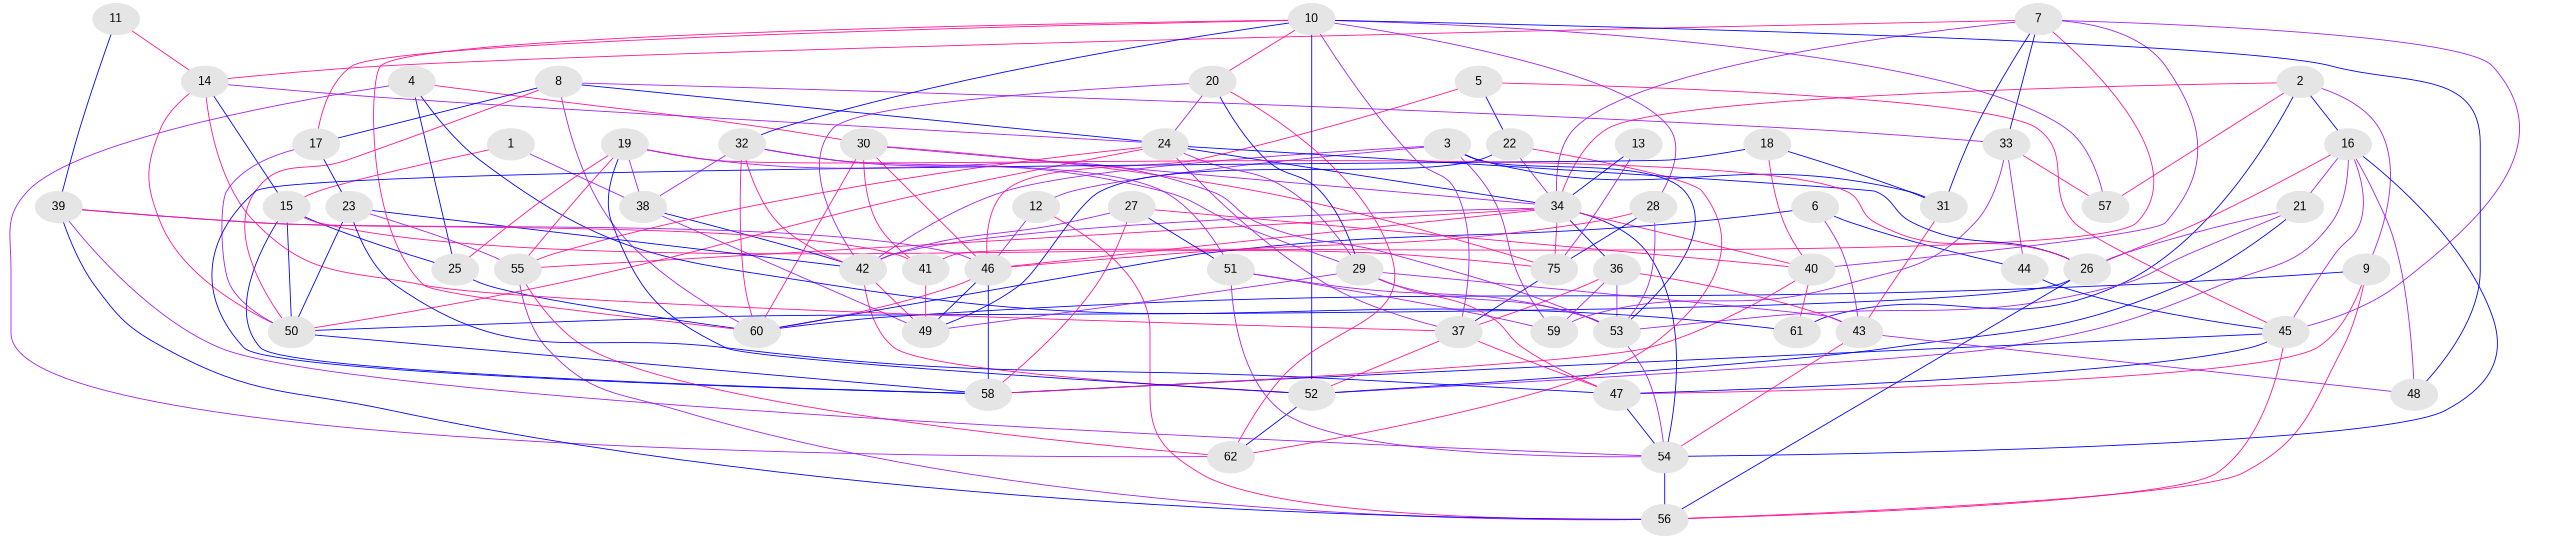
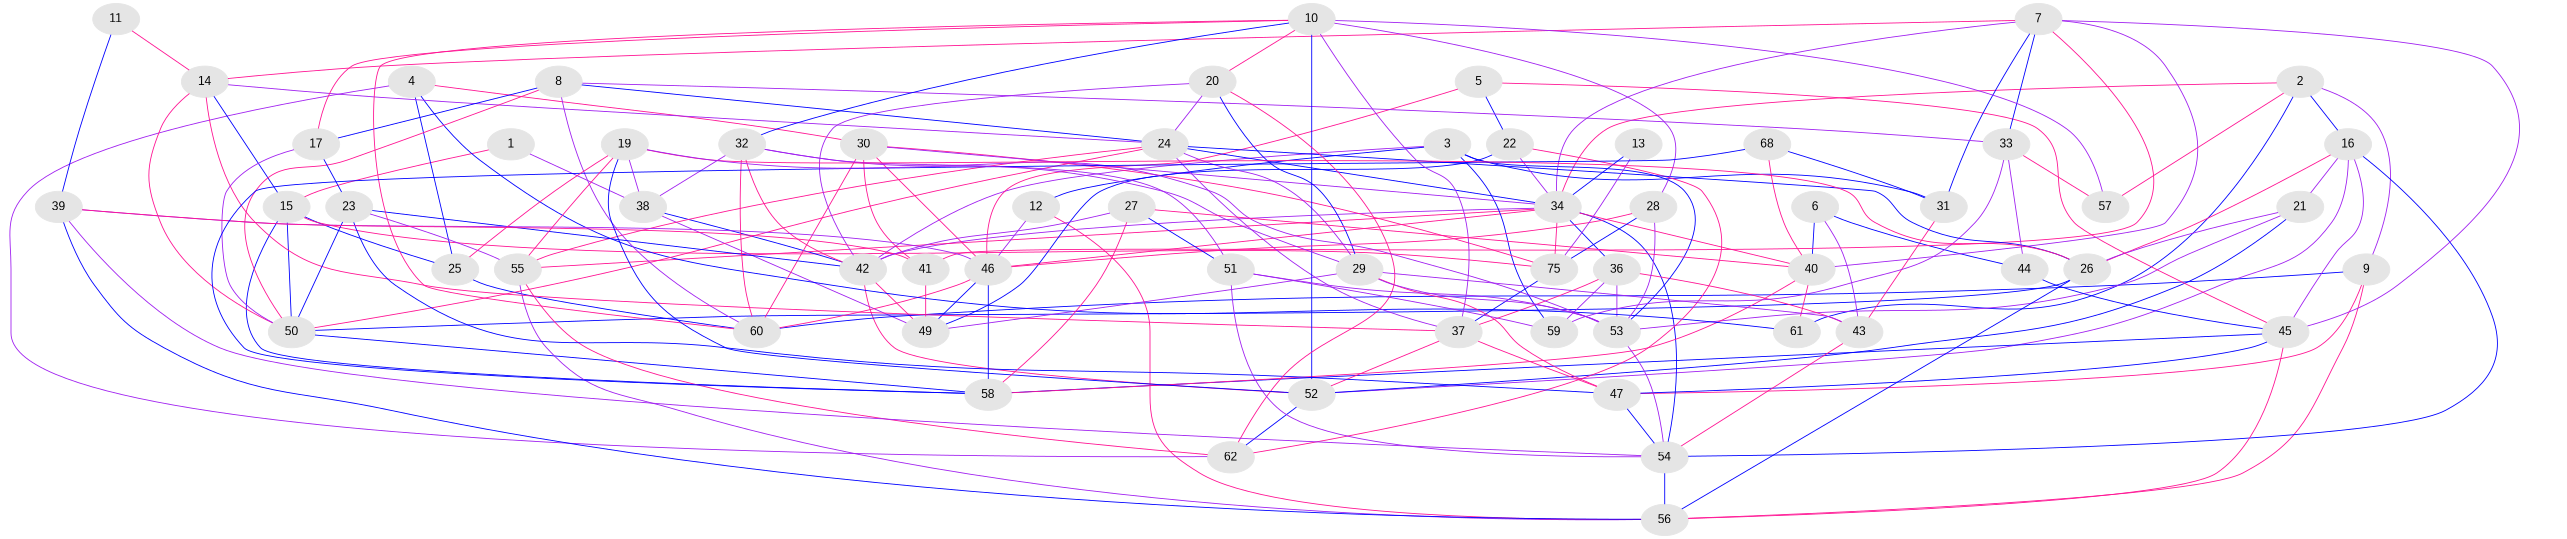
node "18": label "18" -> "68"
edge "3" -- "12": color purple -> blue
edge "3" -- "59": color purple -> blue
edge "6" -- "60": now "6" -- "40"
node "48": removed
